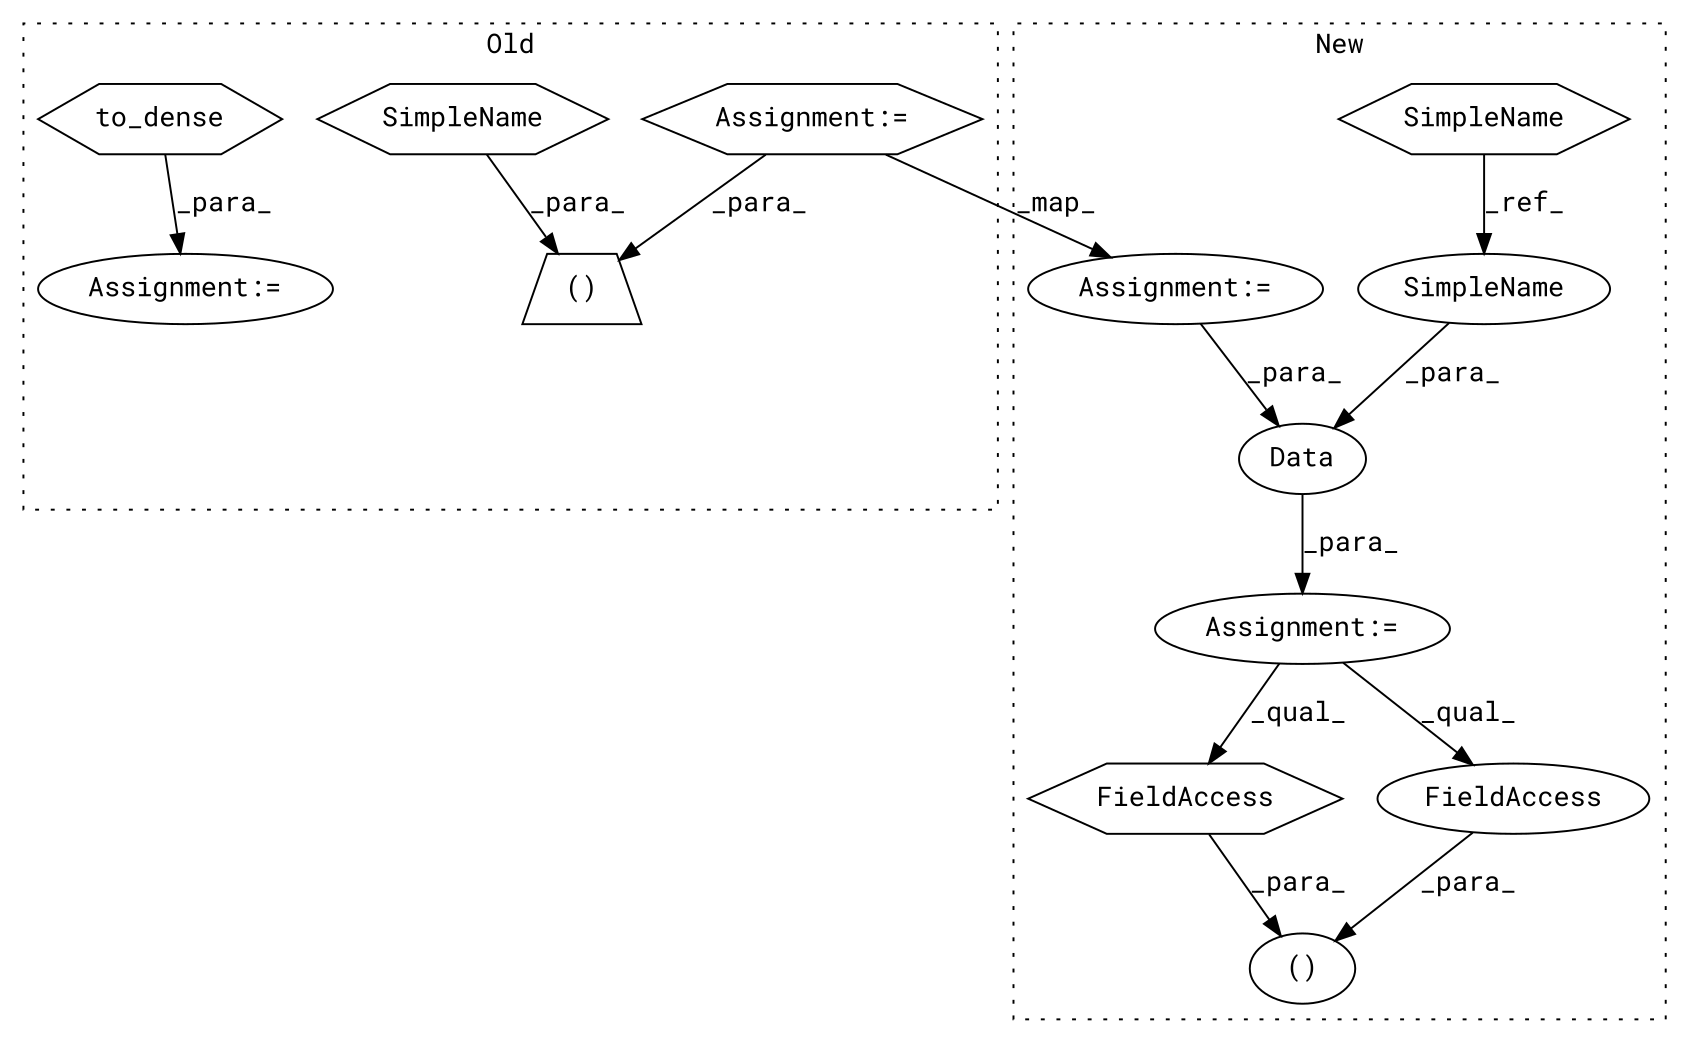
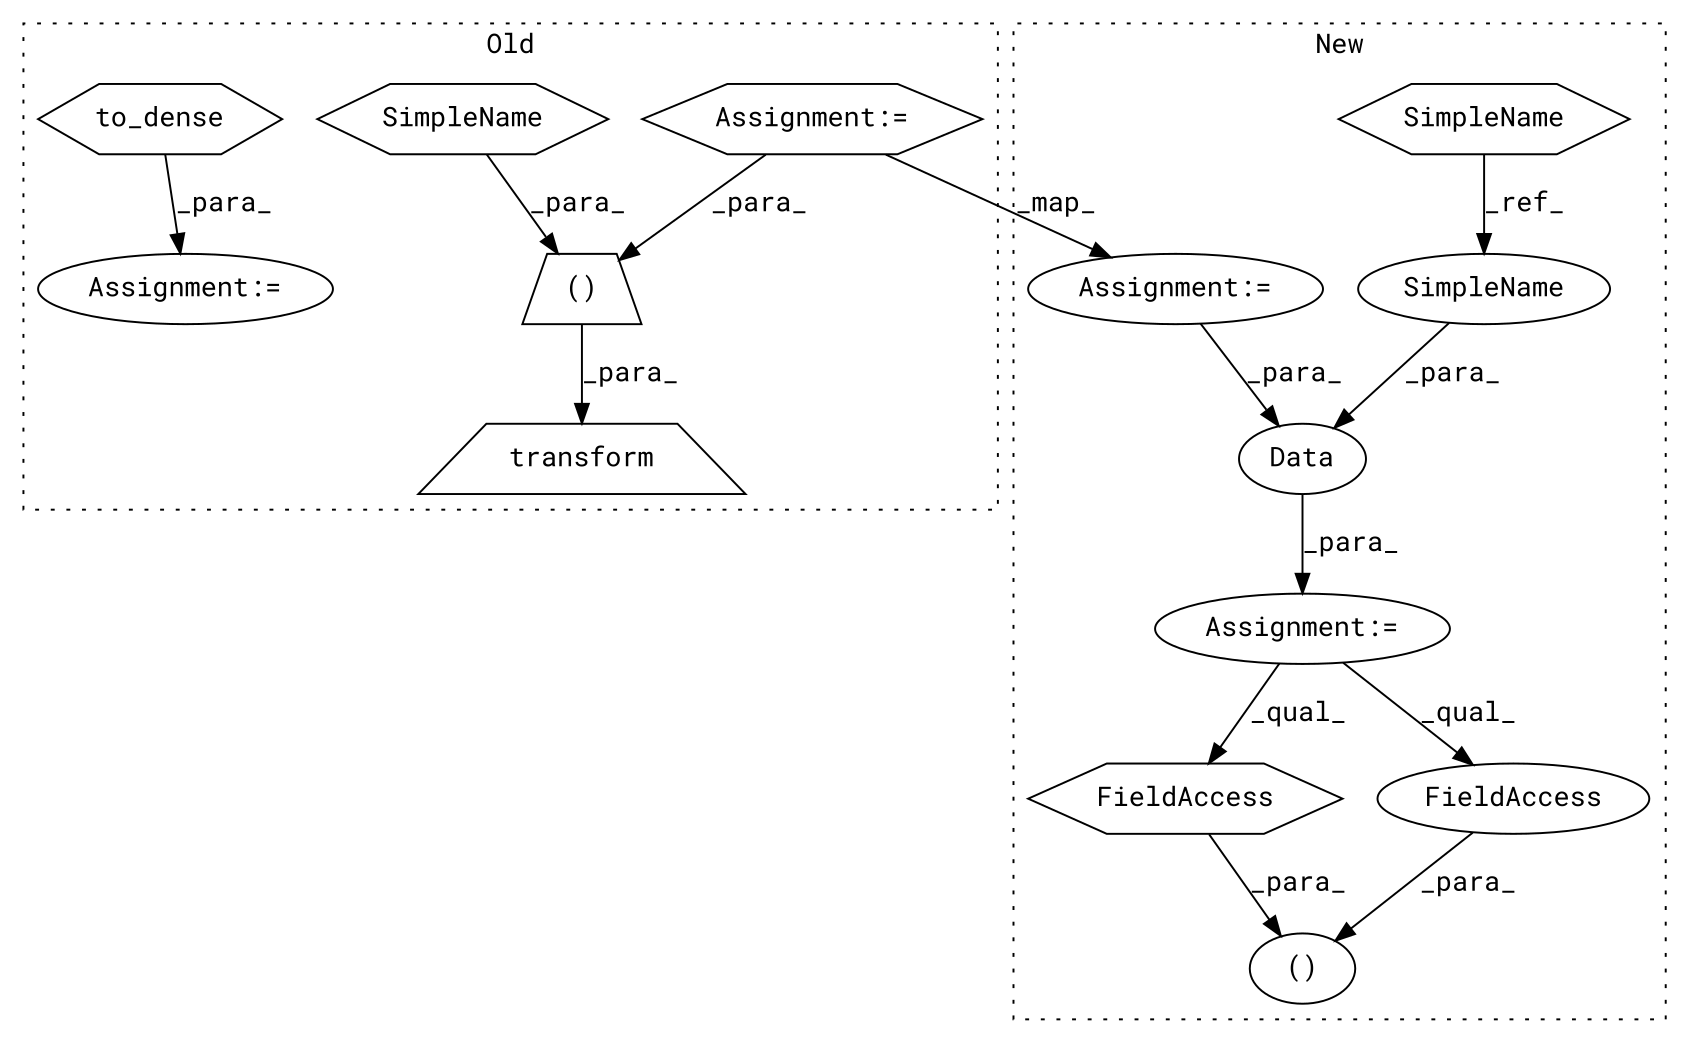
node "transform": added
